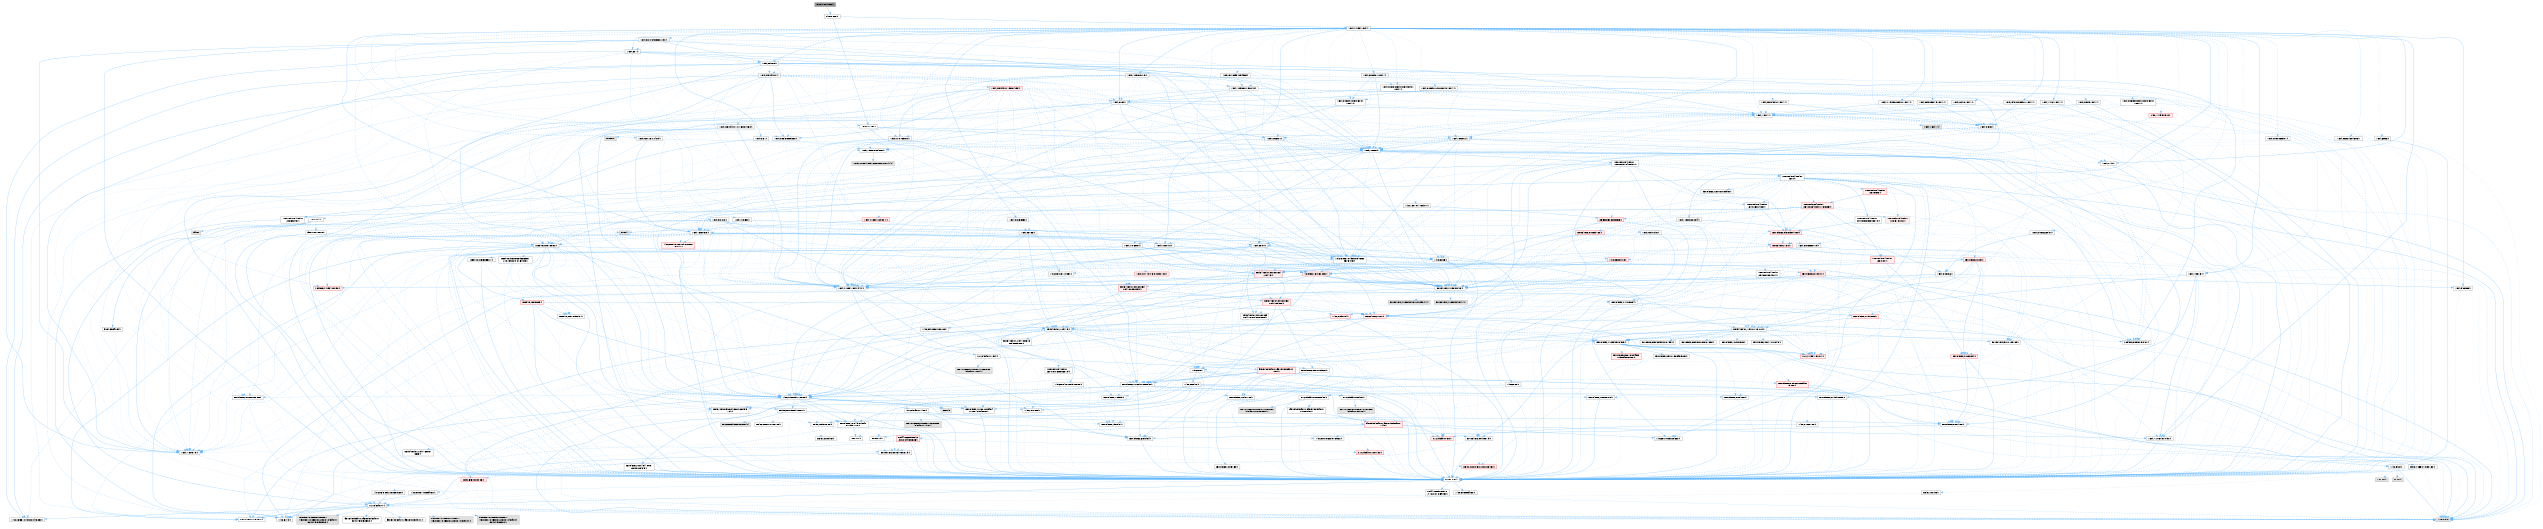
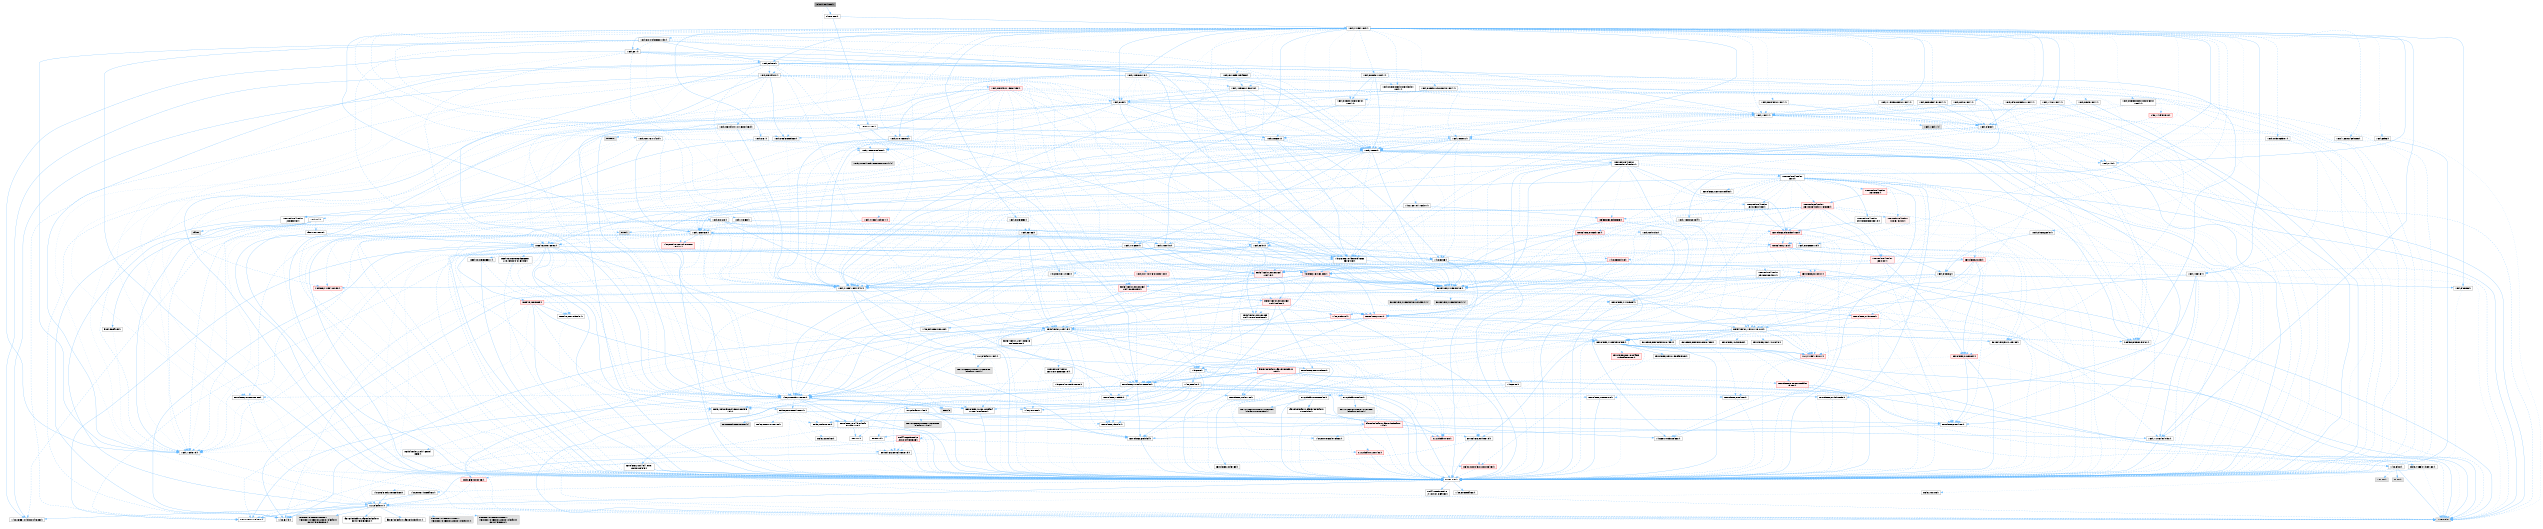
node "Math/CapsuleShape.h": label "Math/CapsuleShape.h" -> "Matrix/CapsuleShape.h"
node "Misc/ByteSwap.h": removed
